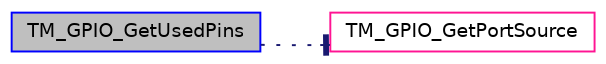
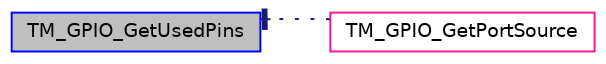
edge "TM_GPIO_GetUsedPins" -> "TM_GPIO_GetPortSource": reversed
